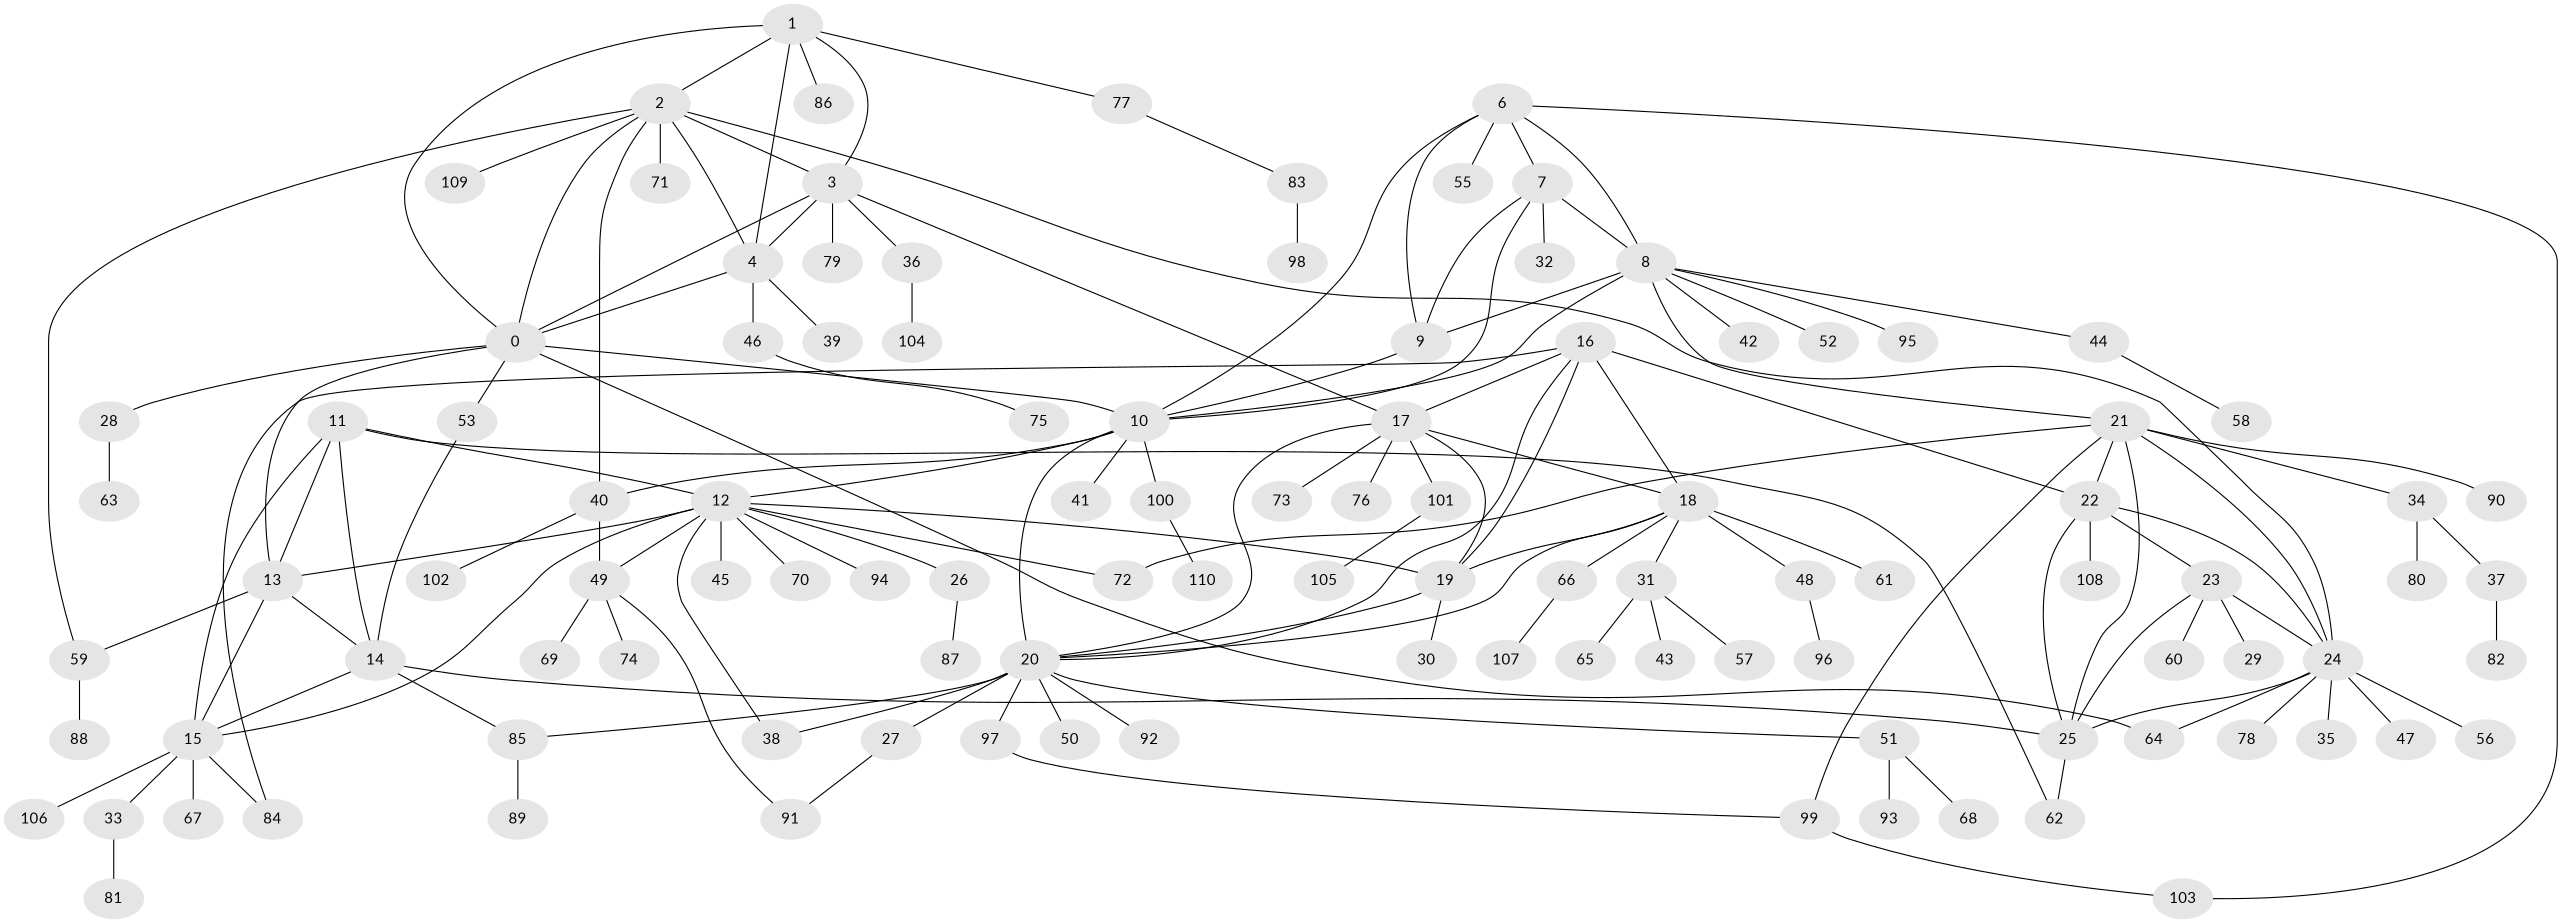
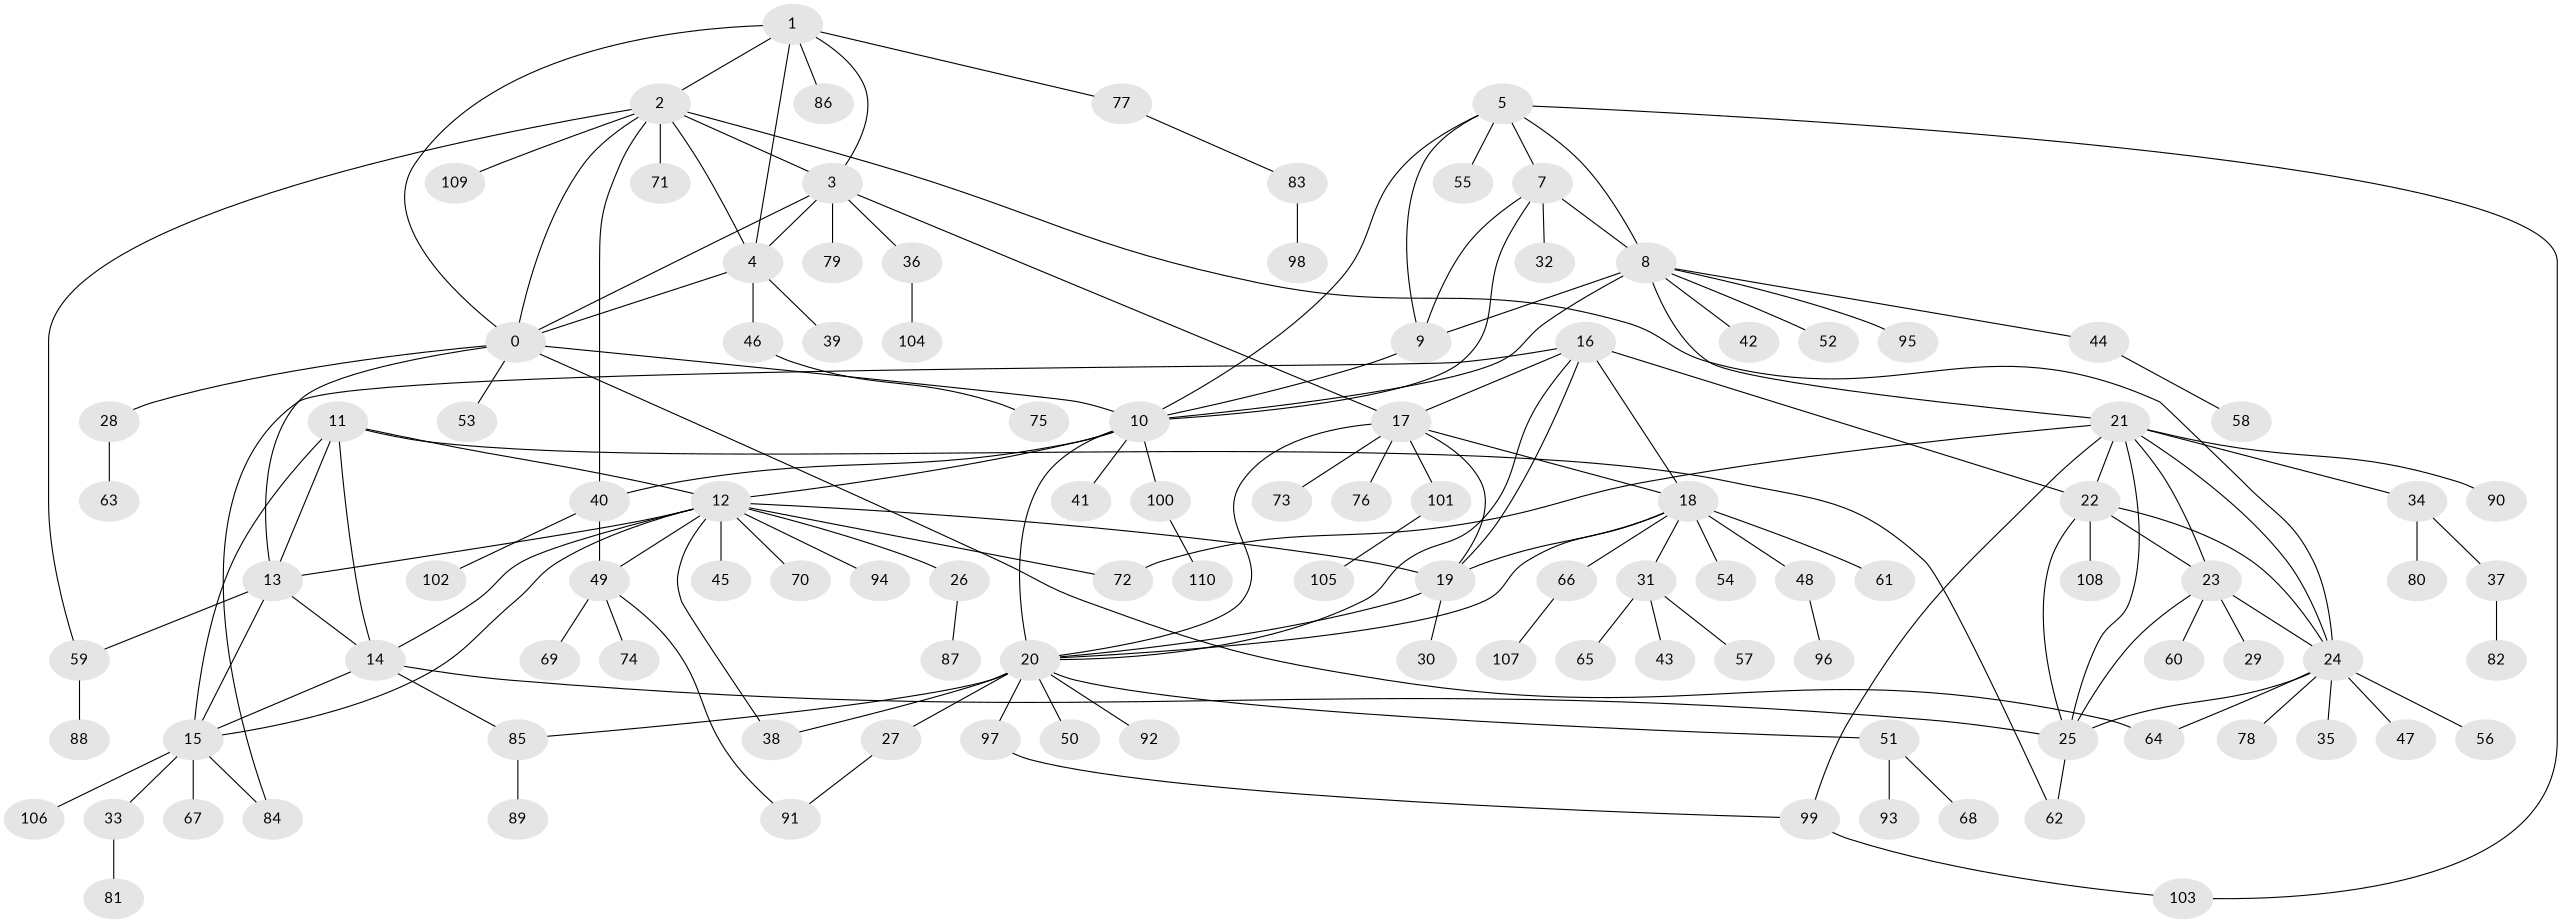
node "6": label "6" -> "5"
edge "21" -- "23": added
edge "53" -- "14": now "12" -- "14"
node "54": added
